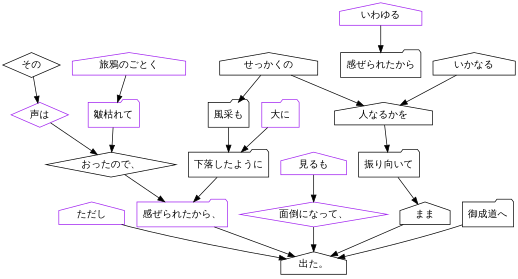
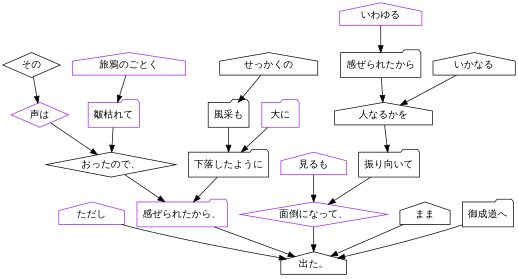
edge "せっかくの" -> "人なるかを": now "感ぜられたから" -> "人なるかを"
edge "振り向いて" -> "まま": now "振り向いて" -> "面倒になって、"
